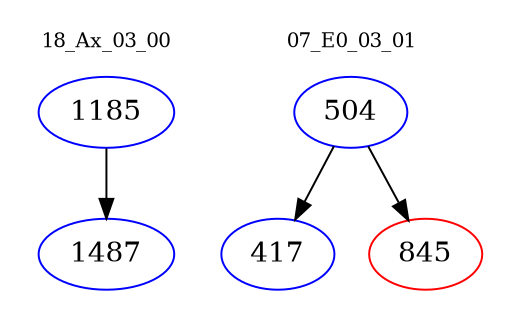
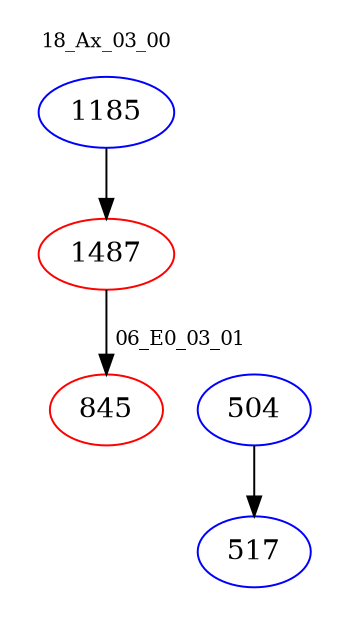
cluster "07_E0_03_01": label "07_E0_03_01" -> "06_E0_03_01"
edge "504" -> "845": now "1487" -> "845"
node "1487": color blue -> red
node "417": label "417" -> "517"
